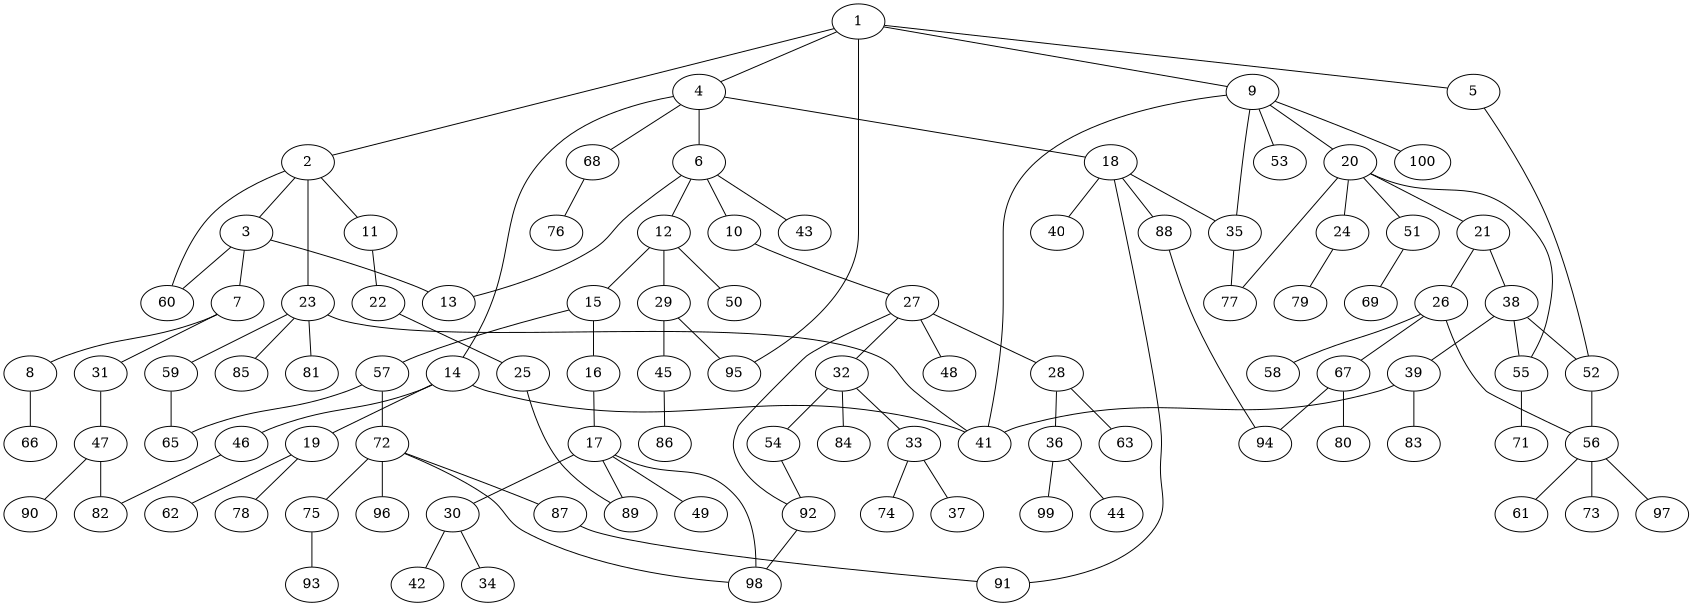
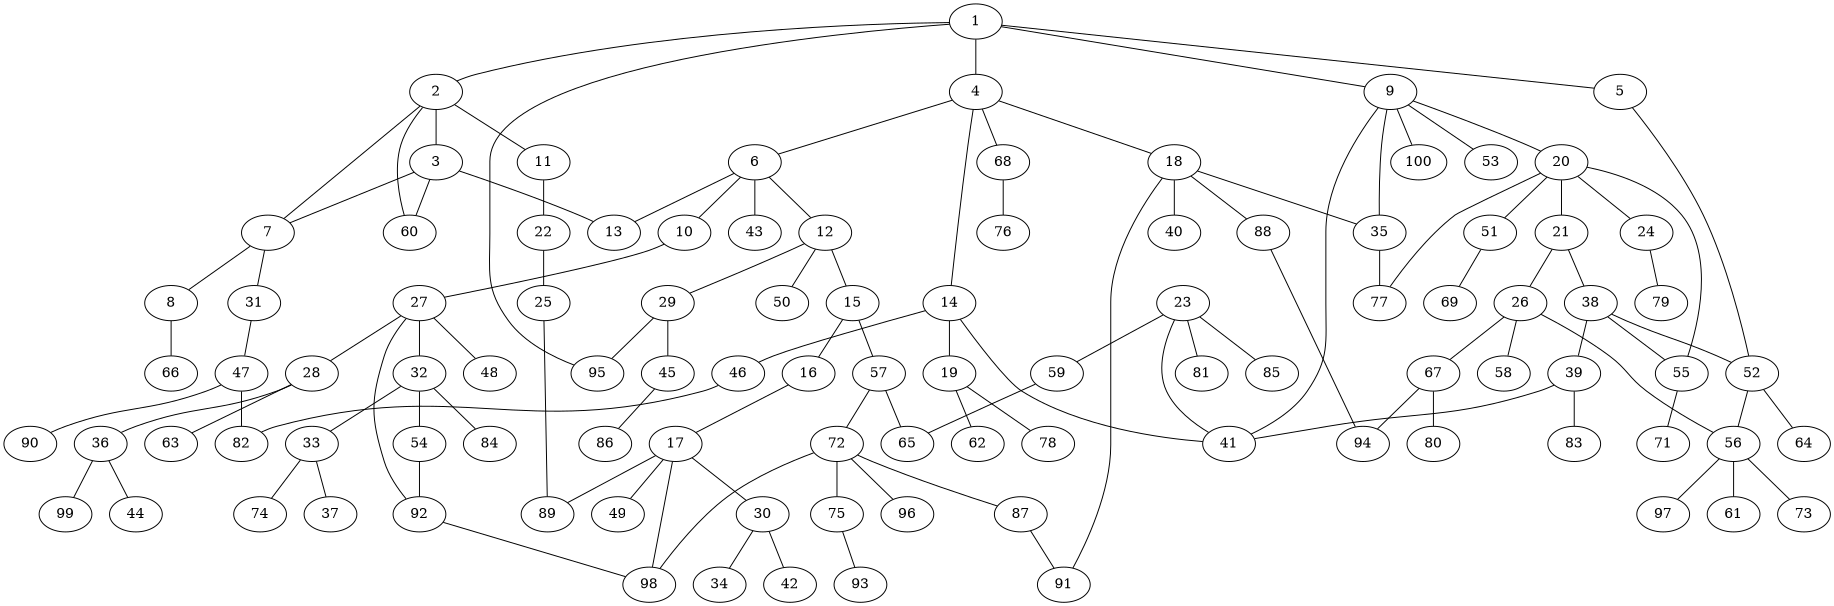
edge "2" -- "23": now "2" -- "7"
node "64": added
